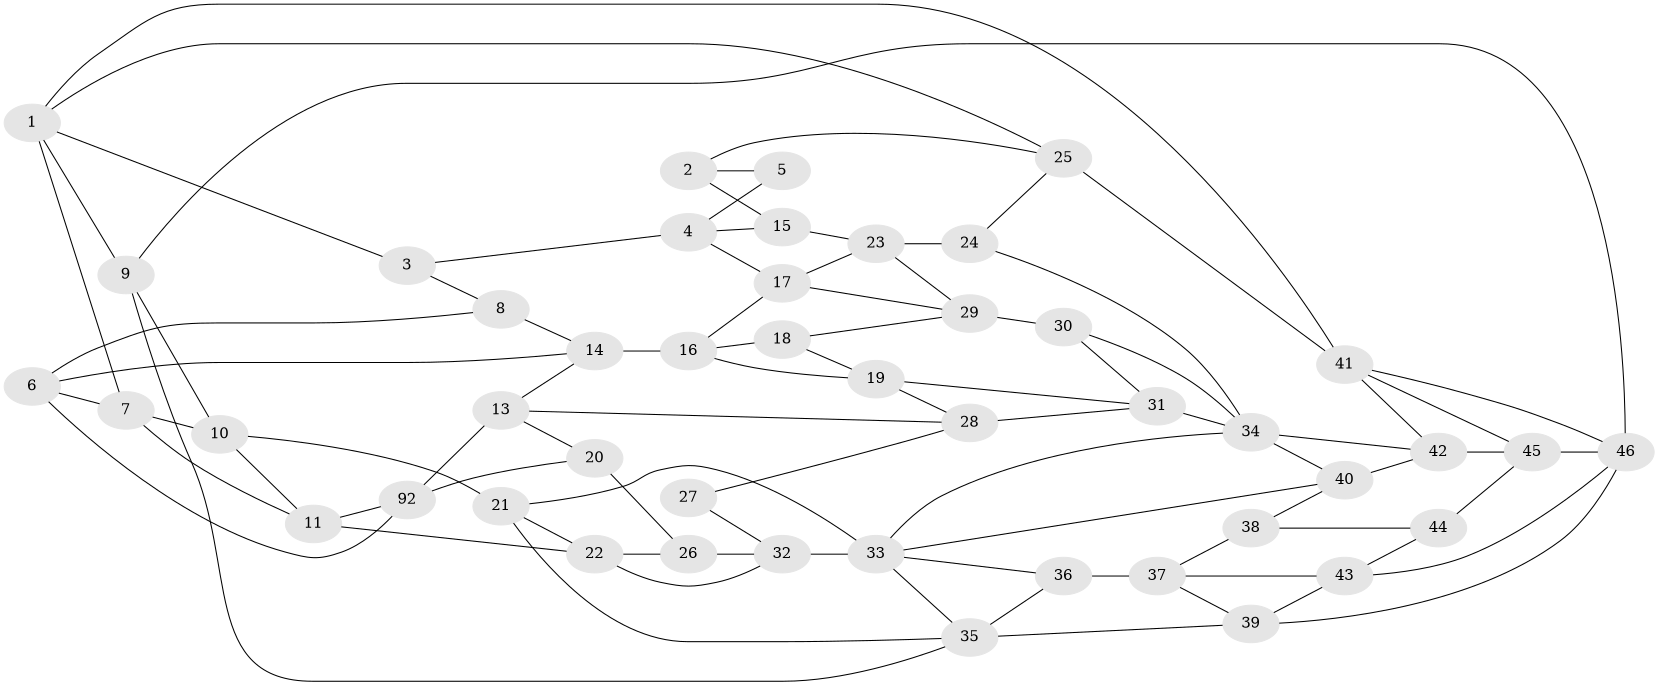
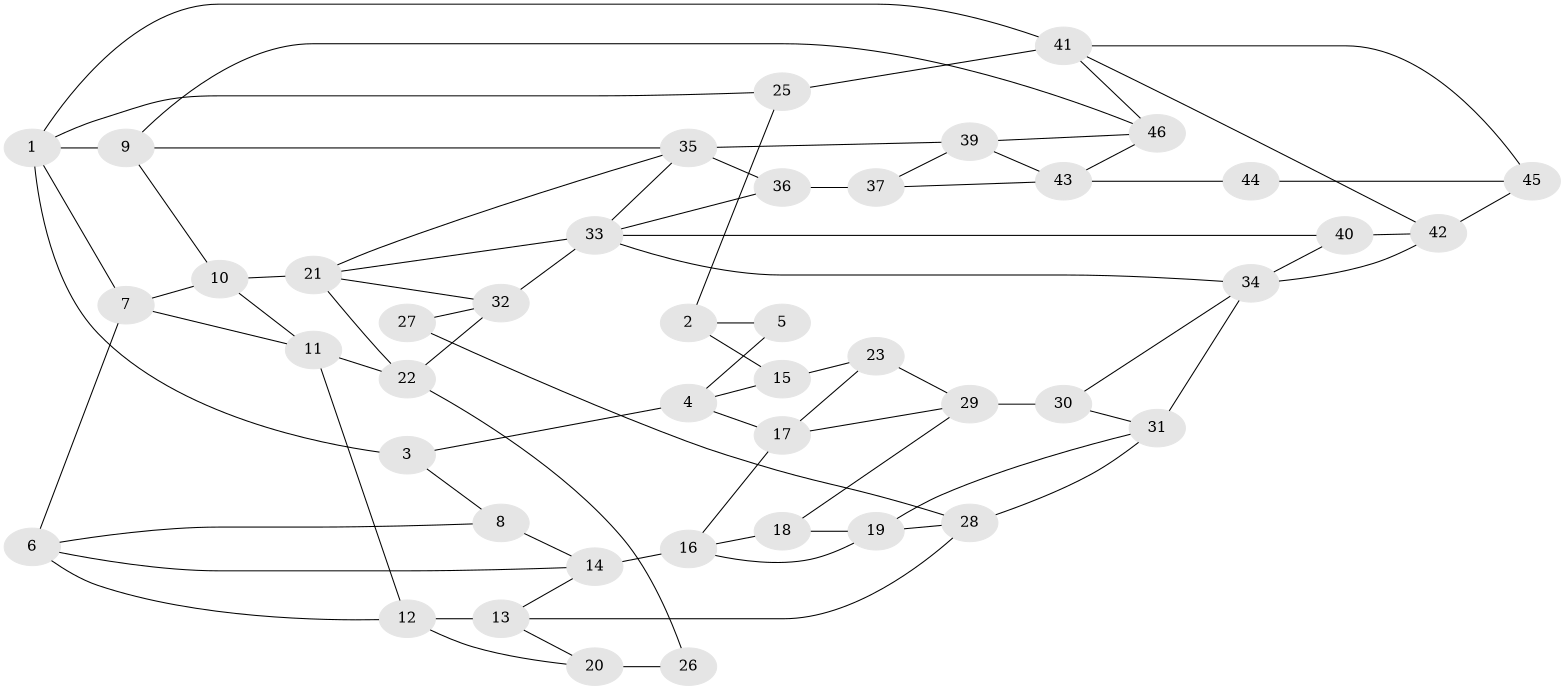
node "24": removed
edge "45" -- "46": removed
node "92": label "92" -> "12"
node "38": removed
edge "26" -- "32": now "21" -- "32"
